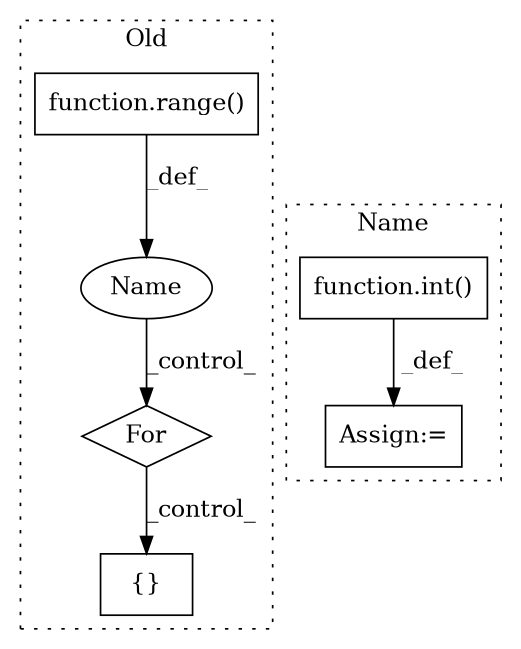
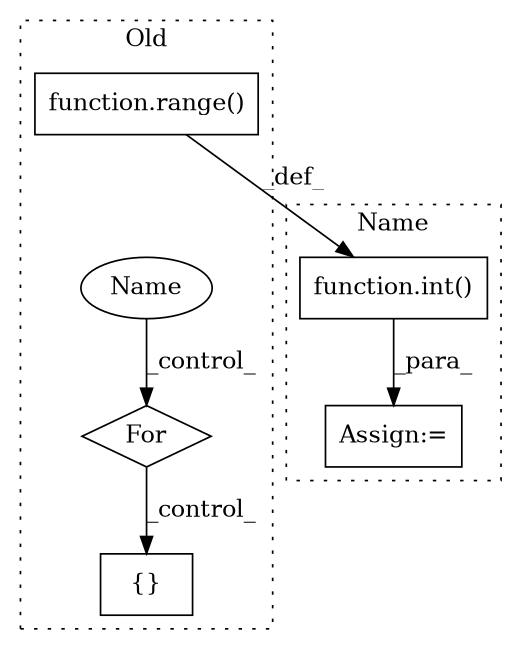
edge "function.range()" -> "Name": now "function.range()" -> "function.int()"
edge "function.int()" -> "Assign:=": label "_def_" -> "_para_"
